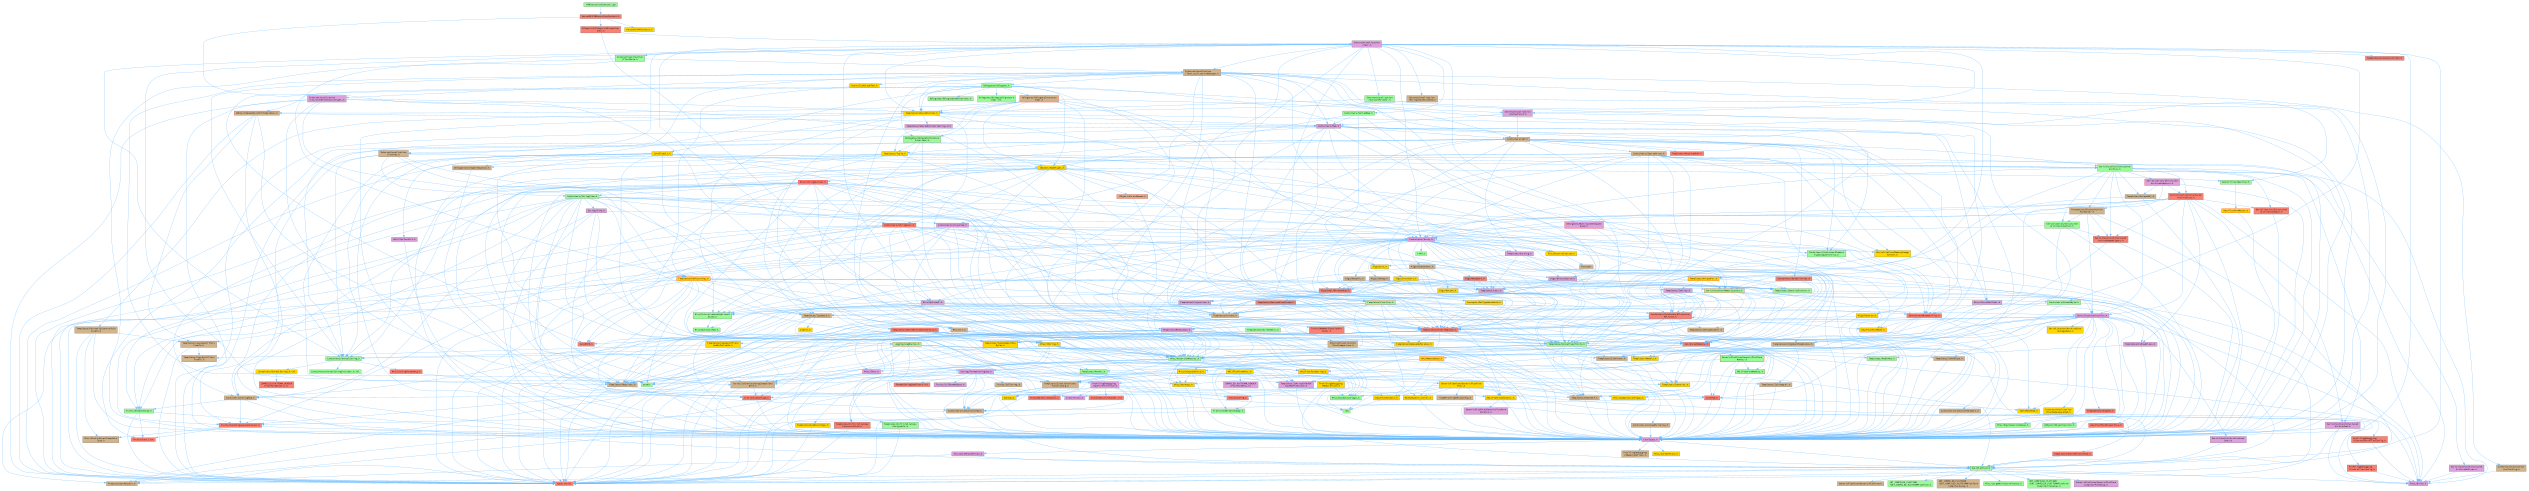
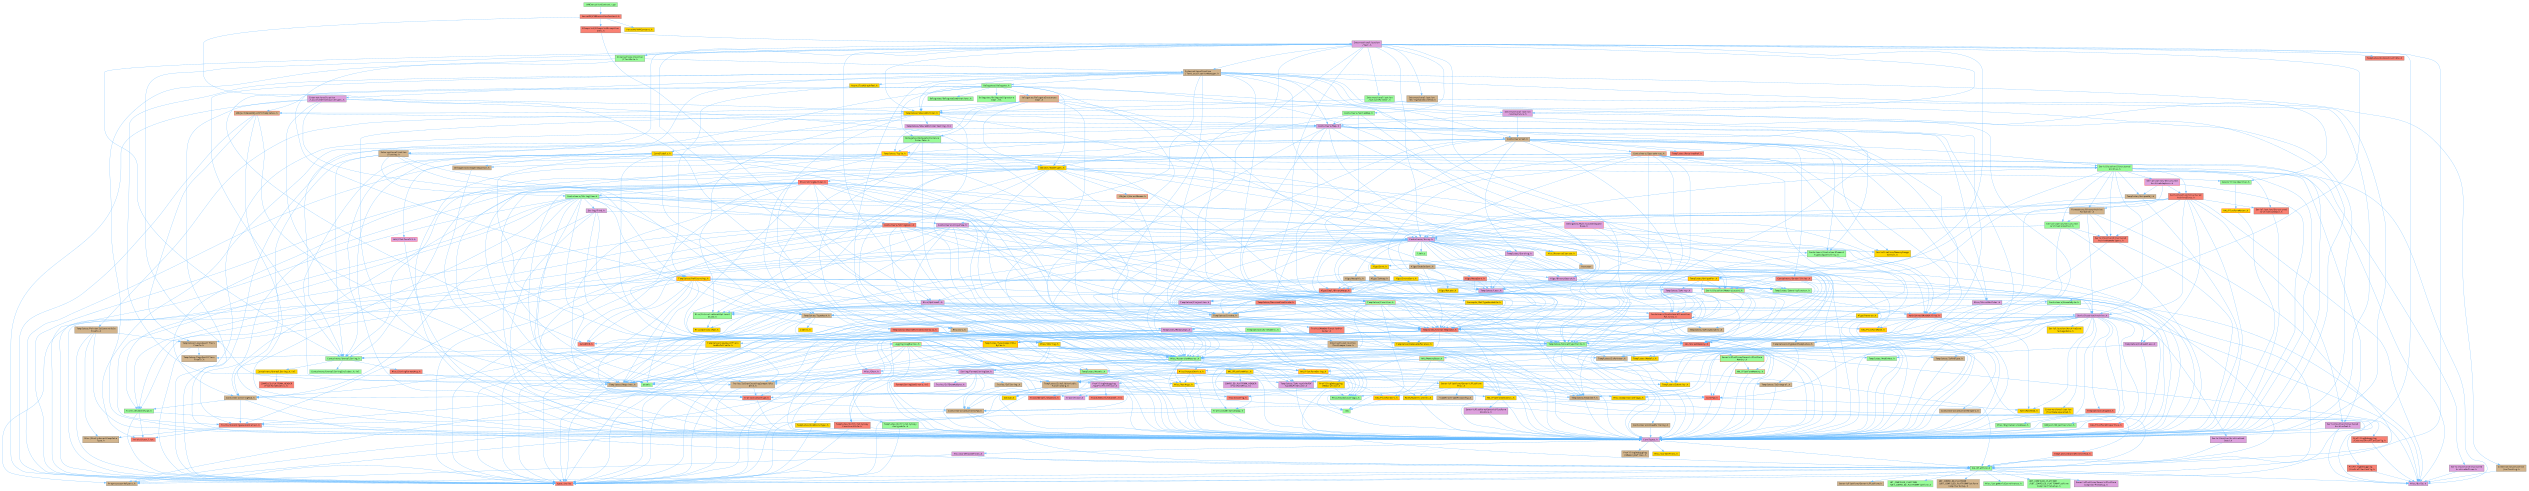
node "Misc/OptionalFwd.h": fillcolor palegreen -> gold
node "HAL/MemoryBase.h": fillcolor gold -> palegreen
